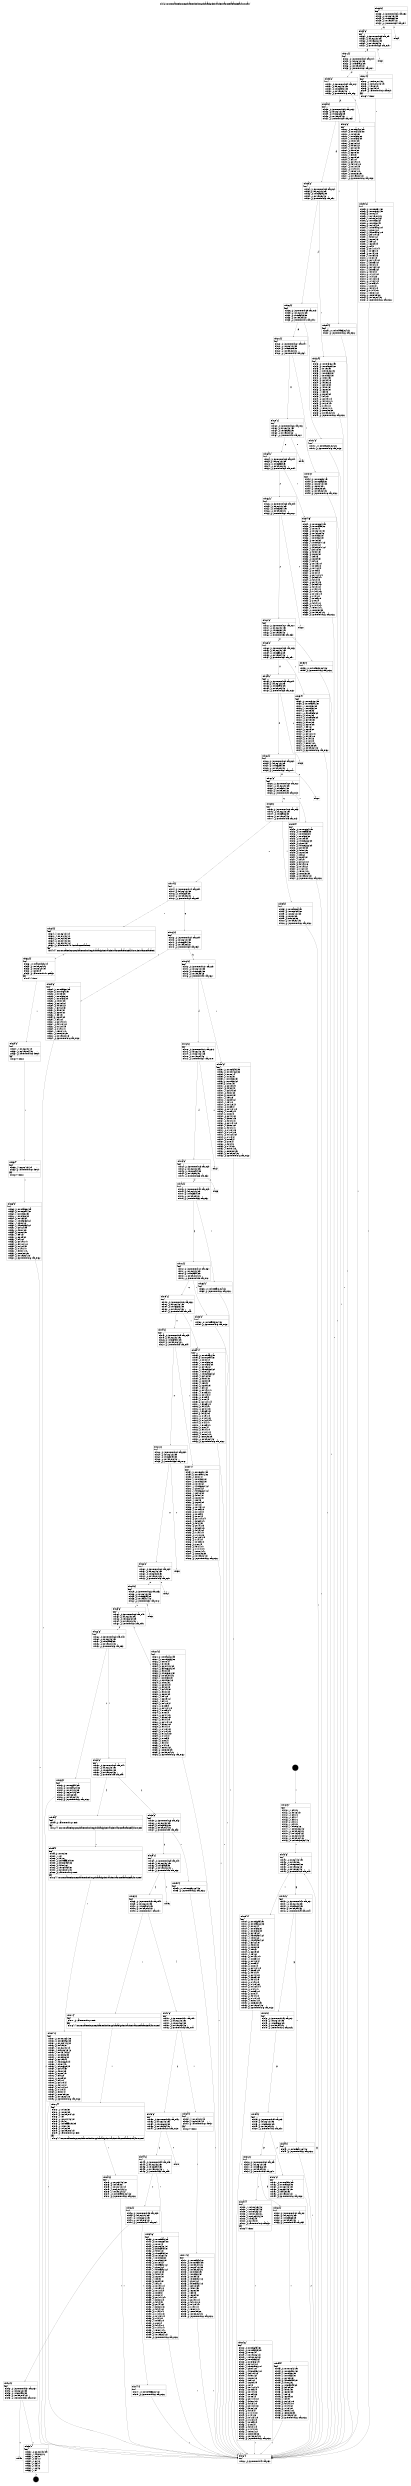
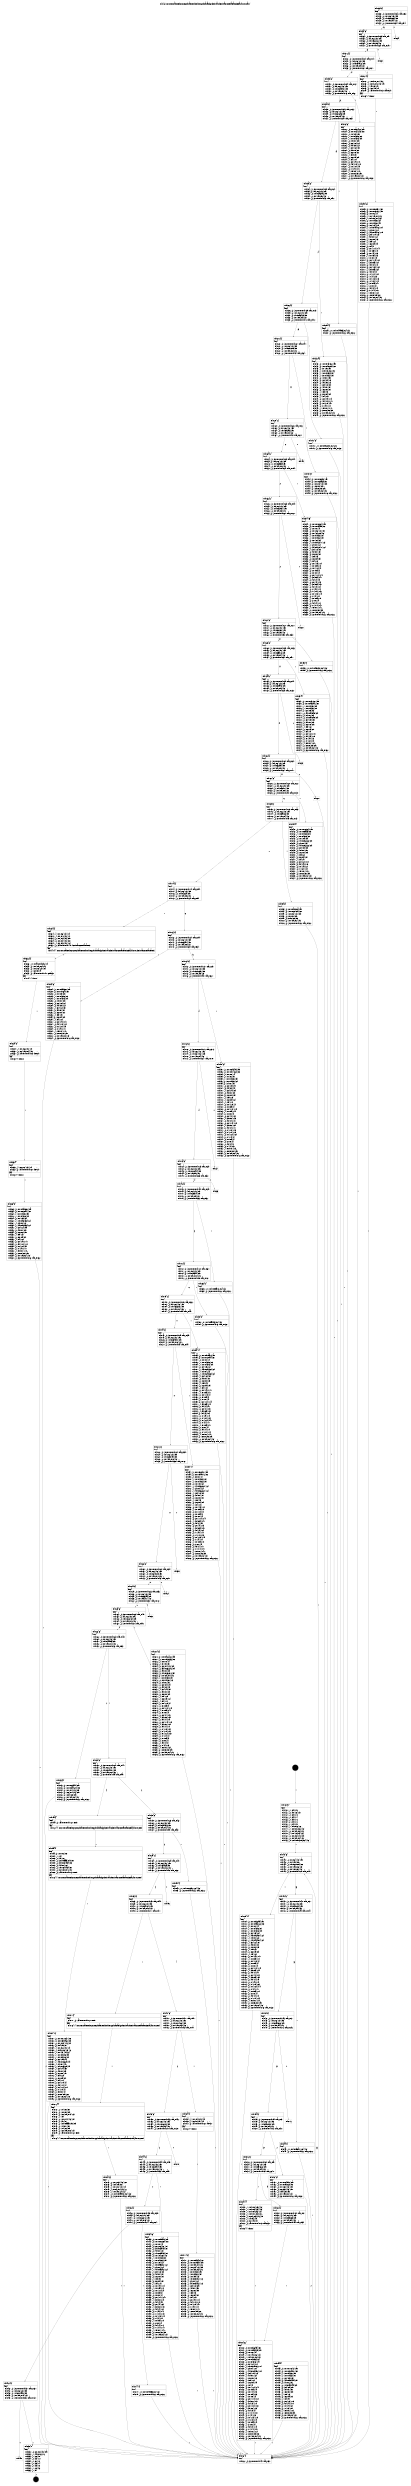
edge "0x4024be [91]" -> "0x402788 [5]": now "0x402601" -> "0x402788 [5]"
node "0x402713": added
edge "0x401522 [28]" -> "0x401d9f [91]": now "0x401522 [28]" -> "0x401ccc [166]"
